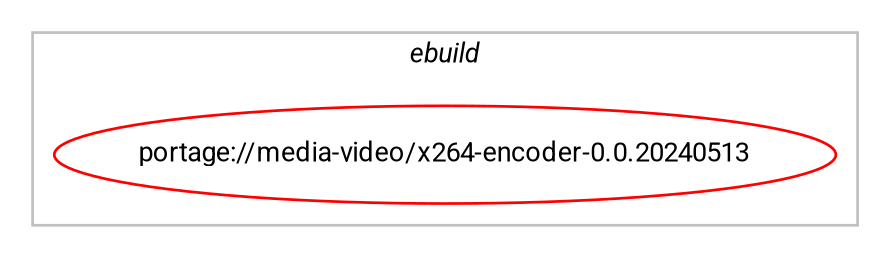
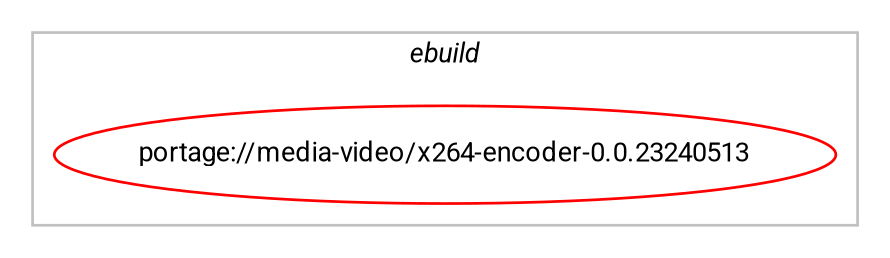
node "portage://media-video/x264-encoder-0.0.20240513": label "portage://media-video/x264-encoder-0.0.20240513" -> "portage://media-video/x264-encoder-0.0.23240513"
